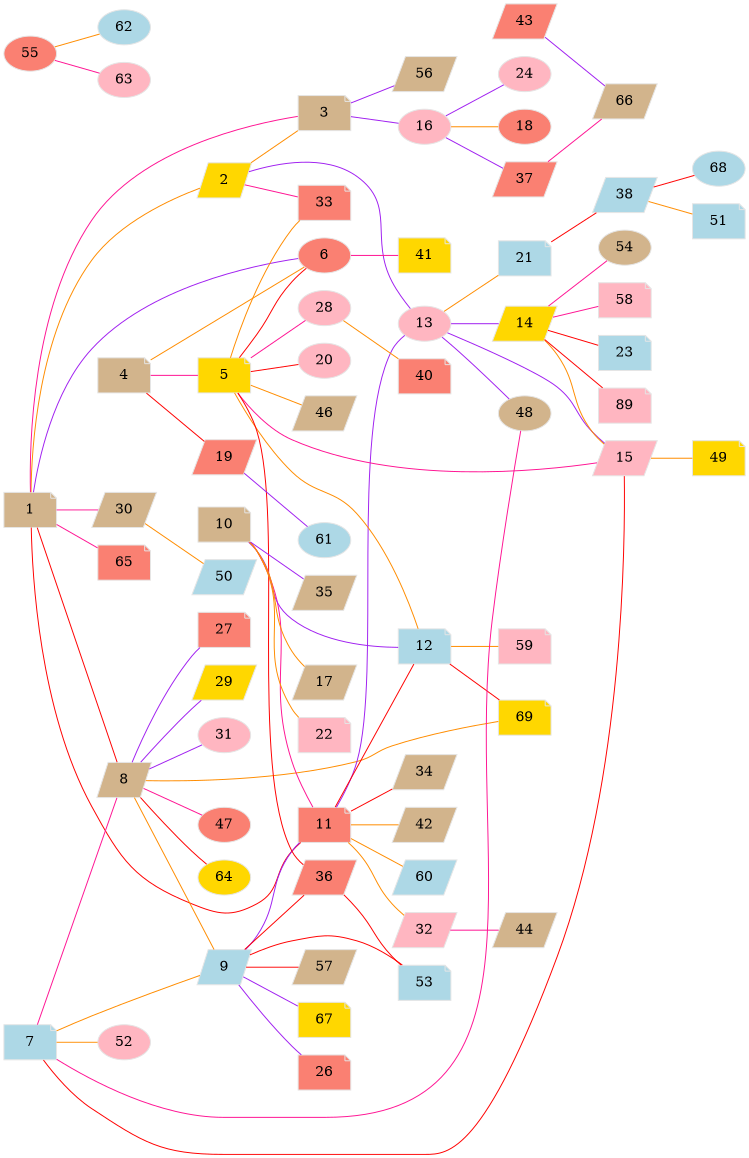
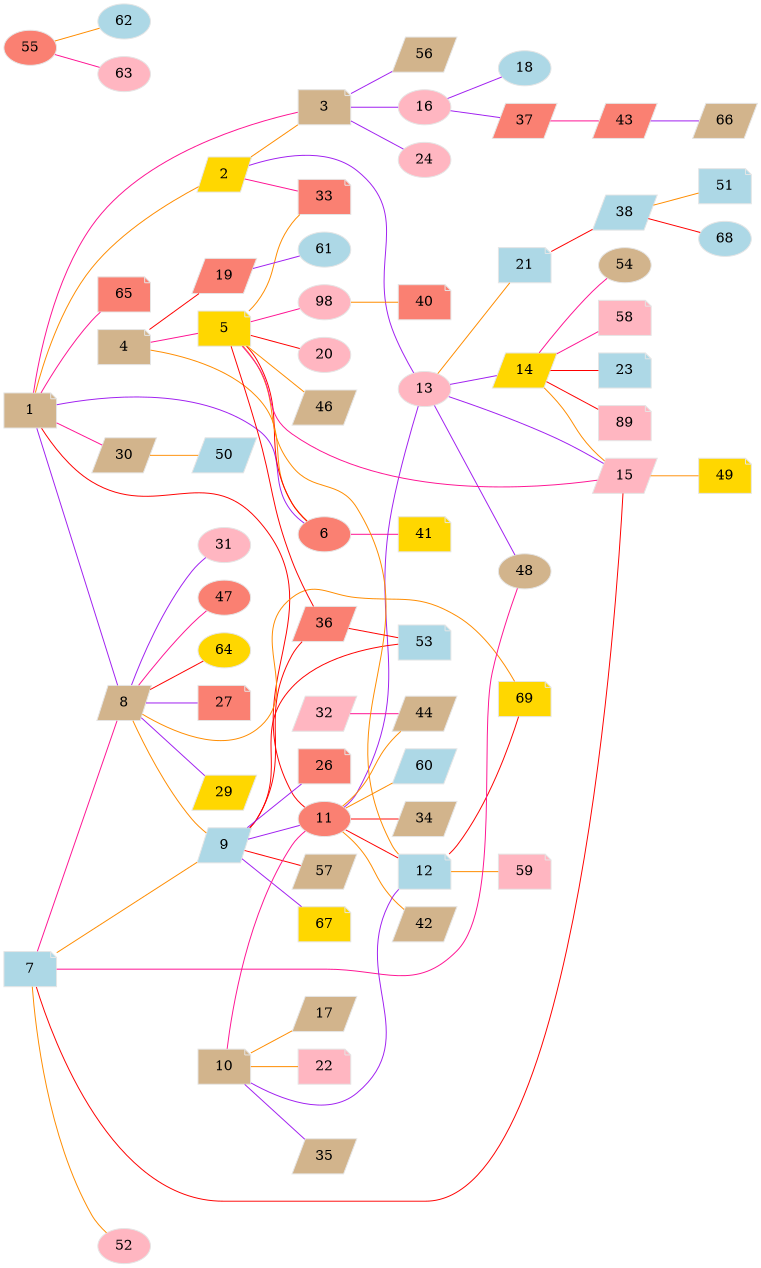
edge "24" -- "16": now "24" -- "3"
edge "16" -- "18": color darkorange -> purple
node "18": fillcolor salmon -> lightblue
edge "66" -- "37": now "43" -- "37"
node "28": label "28" -> "98"
edge "1" -- "8": color red -> purple
node "11": shape note -> ellipse
edge "11" -- "32": now "11" -- "44"
